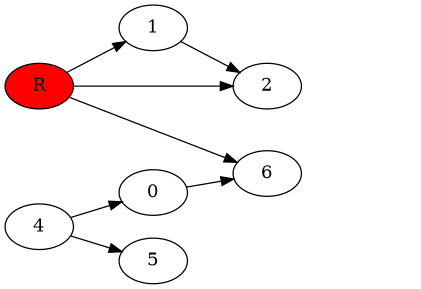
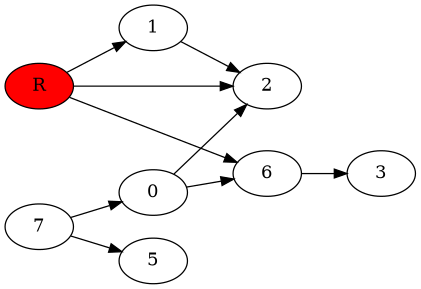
edge "0" -> "2": added
node "3": added
node "4": label "4" -> "7"
